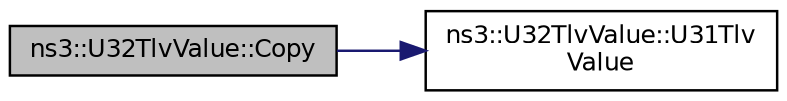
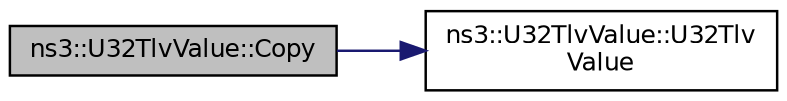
node "ns3::U32TlvValue::U31Tlv Value": label "ns3::U32TlvValue::U31Tlv Value" -> "ns3::U32TlvValue::U32Tlv Value"
